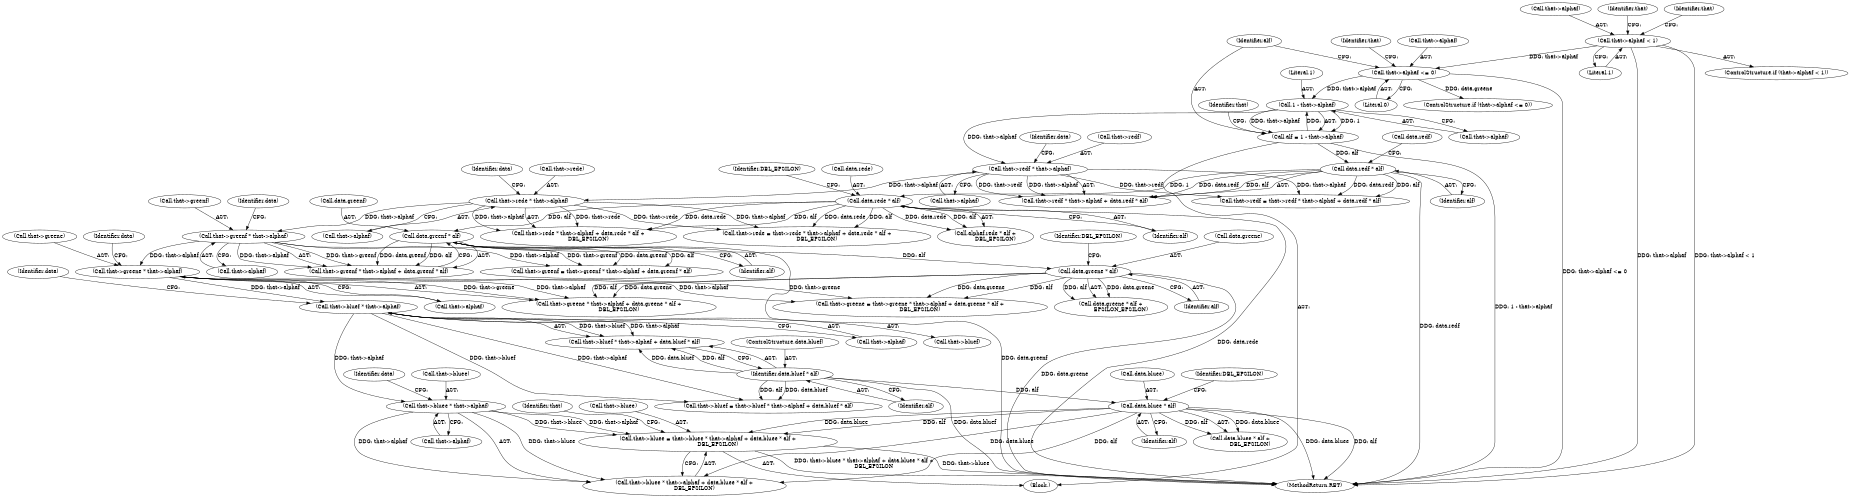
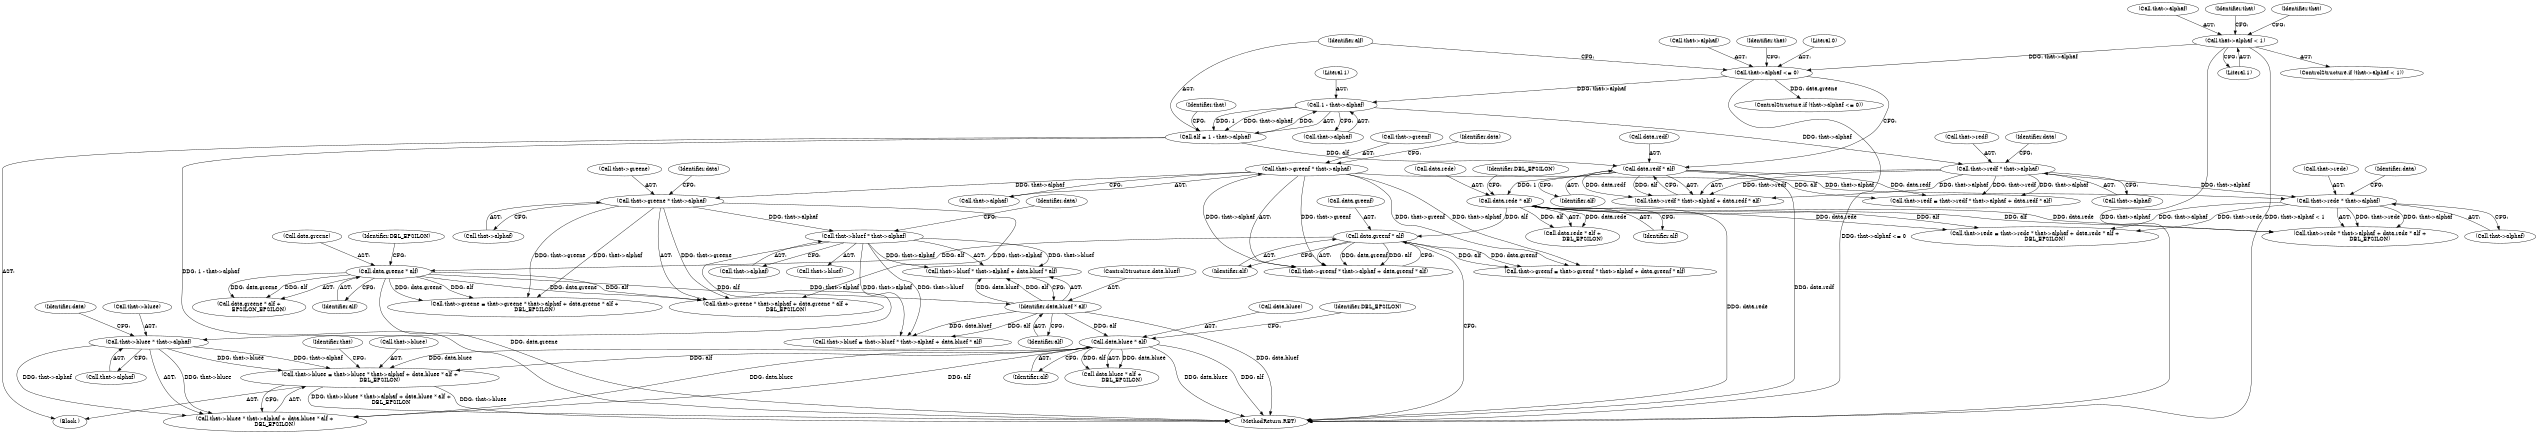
edge "(Call,that->alphaf <= 0)" -> "(Literal,0)": now "(Call,that->alphaf <= 0)" -> "(Call,data.redf * alf)"
edge "(Call,data.redf)" -> "(Call,data.redf * alf)": label "CFG: " -> "AST: "
edge "(Call,that->redf * that->alphaf + data.redf * alf)" -> "(Call,data.redf * alf)": added, label "CFG:"
edge "(Call,that->rede * that->alphaf)" -> "(Call,that->greenf * that->alphaf)": reversed
node "(Call,alphaf.rede * alf + DBL_EPSILON)": label "(Call,alphaf.rede * alf + DBL_EPSILON)" -> "(Call,data.rede * alf + DBL_EPSILON)"
edge "(Call,data.greene * alf)" -> "(Identifier,data.bluef * alf)": added, label "DDG: alf"
edge "(Call,data.greenf * alf)" -> "(MethodReturn,RET)": label "DDG: data.greenf" -> "CFG: "
